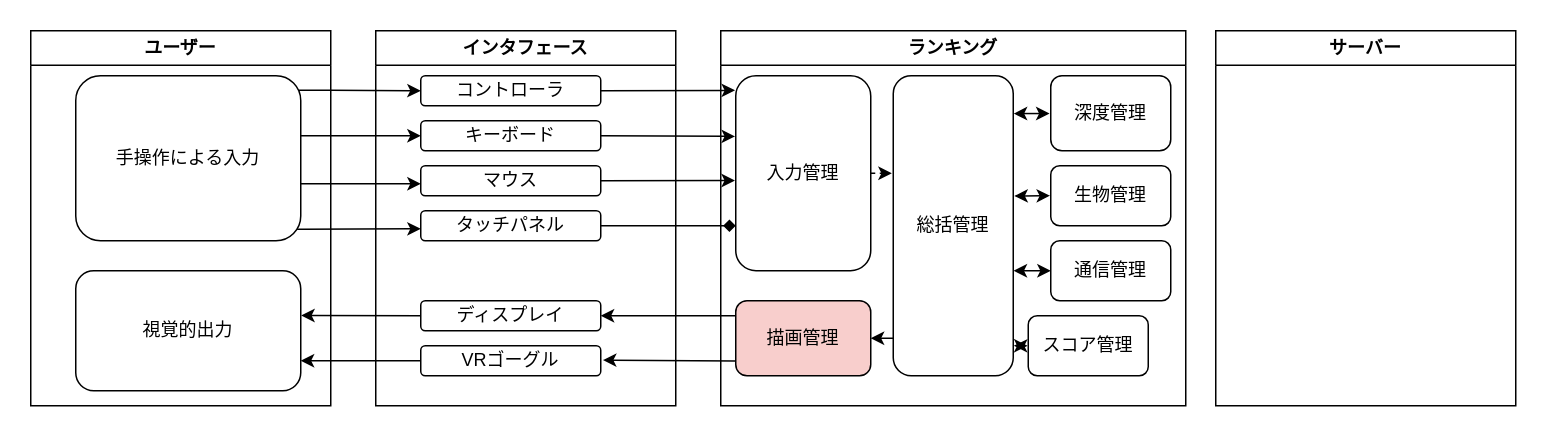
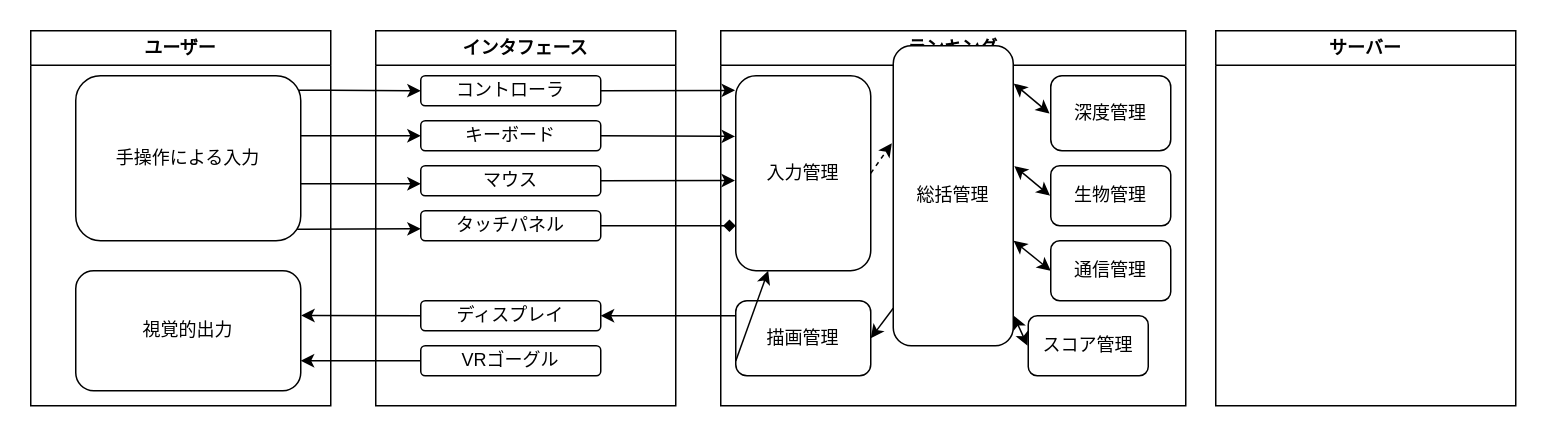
node "総括管理": moved (953, 226) -> (953, 196)
node "描画管理": fillcolor #f8cecc -> #ffffff
edge "描画管理" -> "VRゴーグル": now "描画管理" -> "入力管理"
